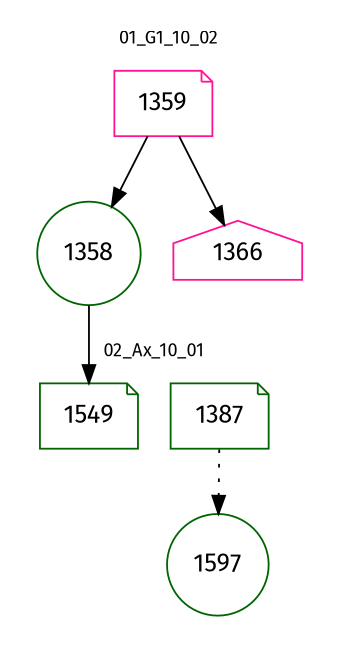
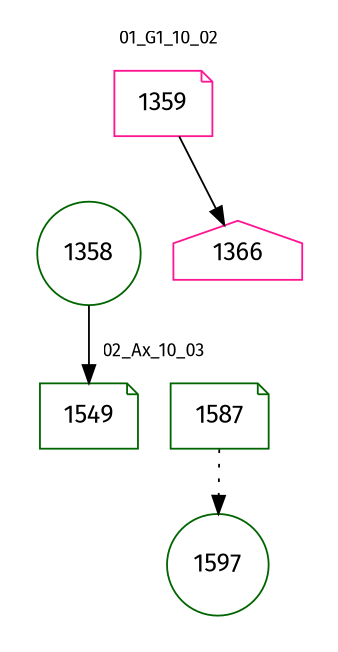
edge "1359" -> "1358": removed
cluster "02_Ax_10_01": label "02_Ax_10_01" -> "02_Ax_10_03"
node "1387": label "1387" -> "1587"
